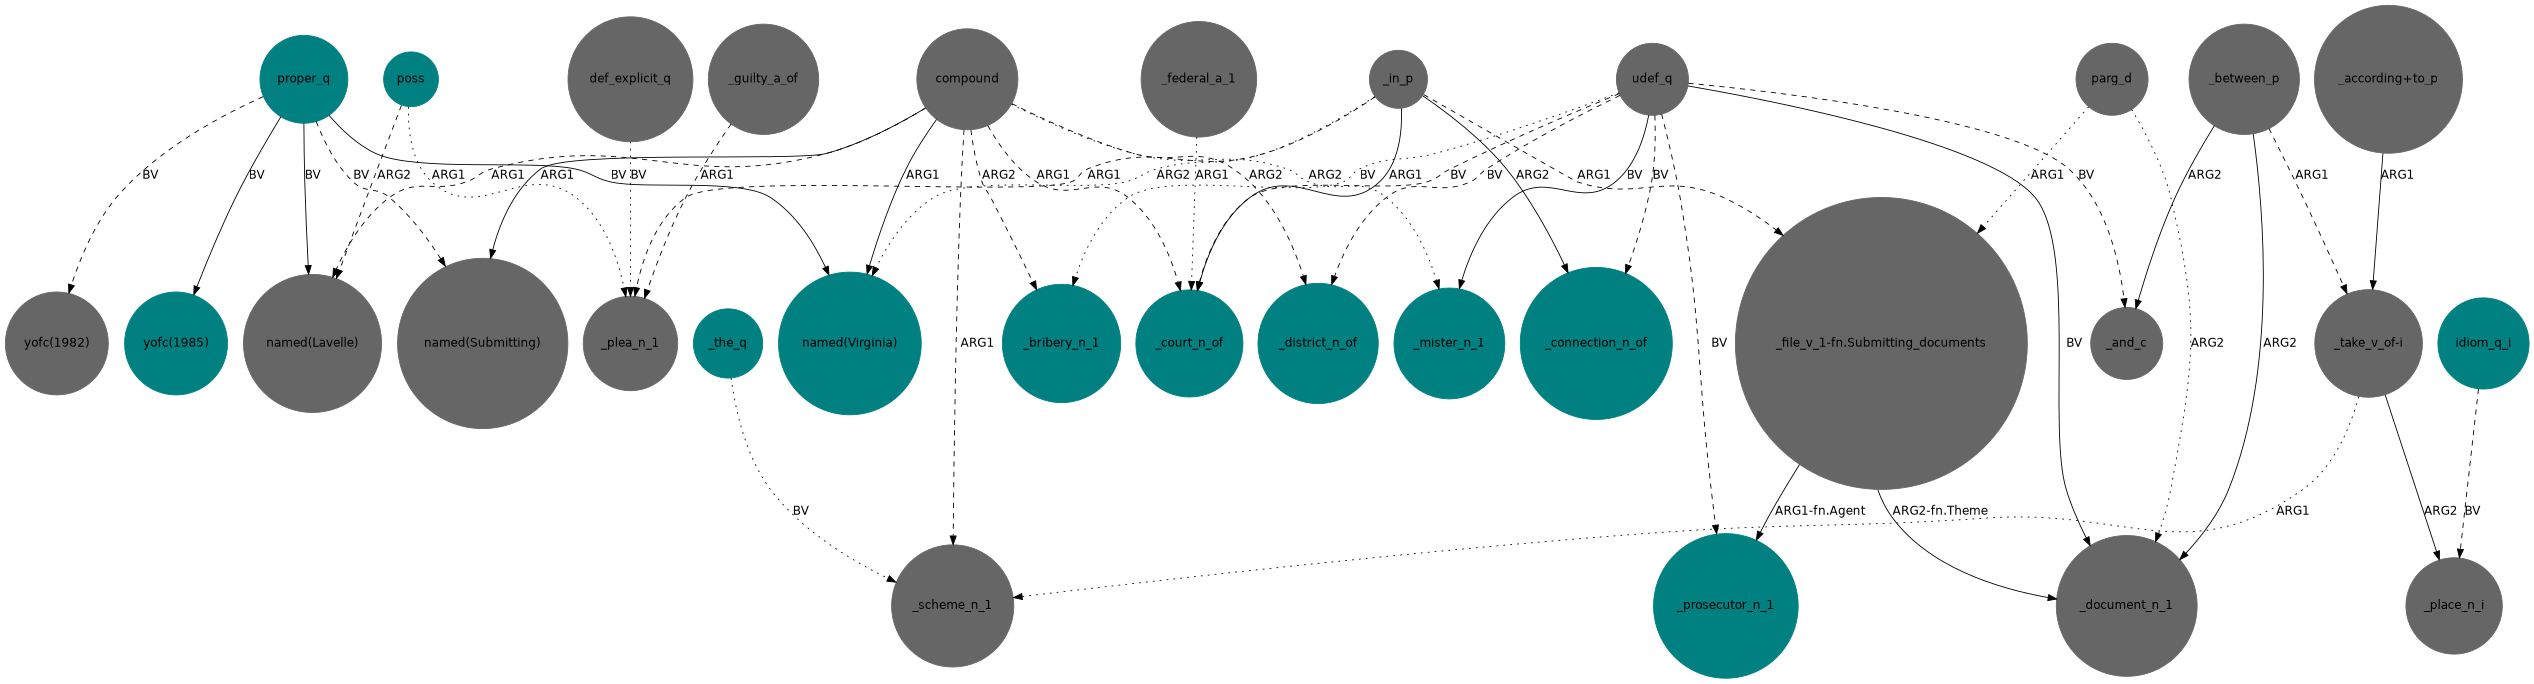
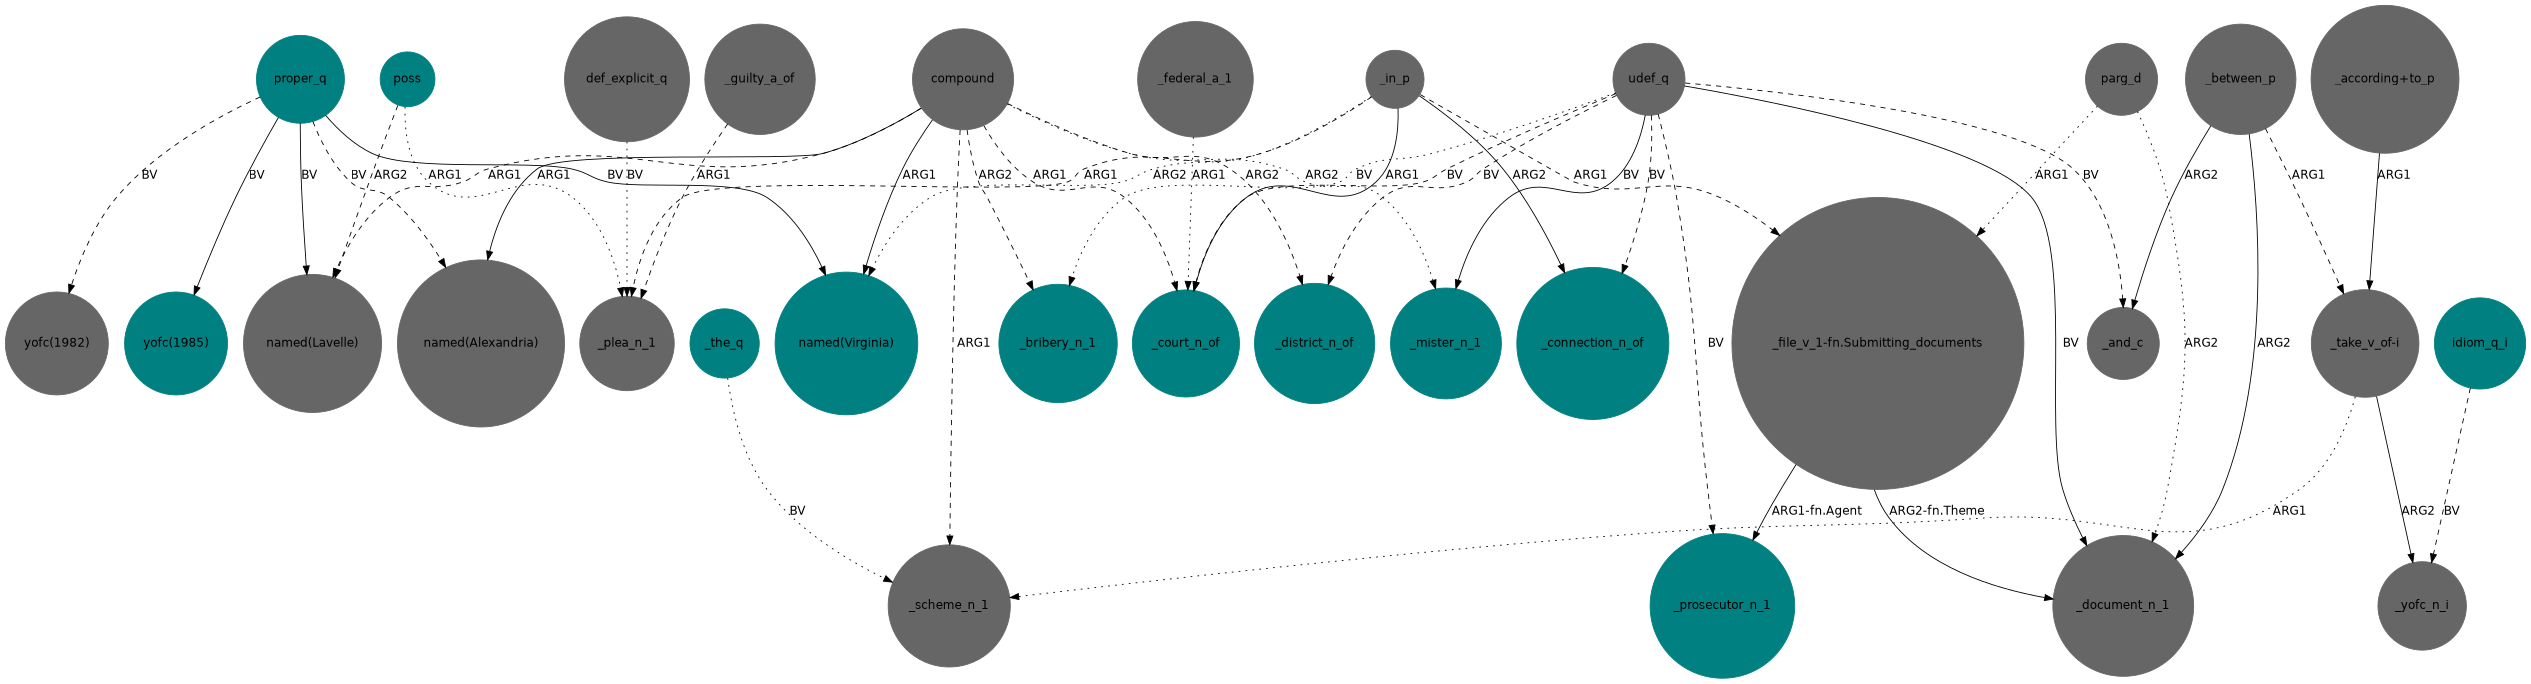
node "named(Submitting)": label "named(Submitting)" -> "named(Alexandria)"
node "_place_n_i": label "_place_n_i" -> "_yofc_n_i"
